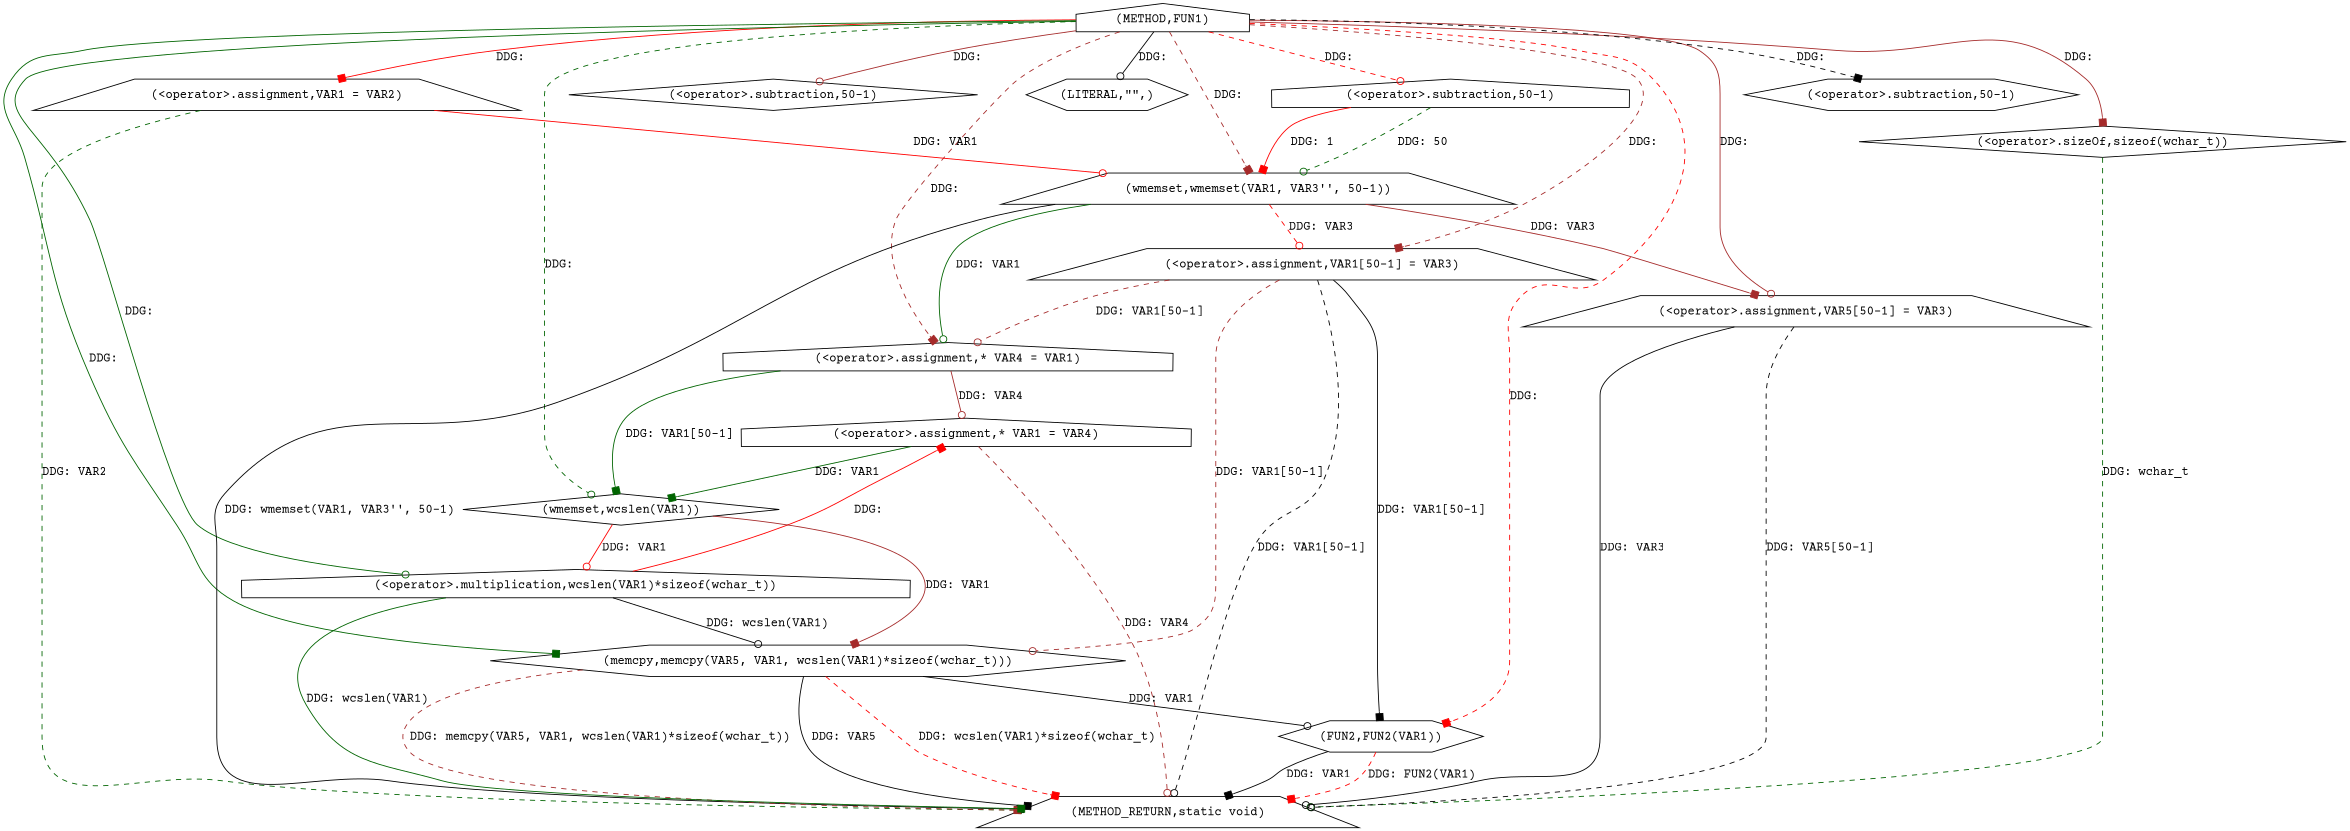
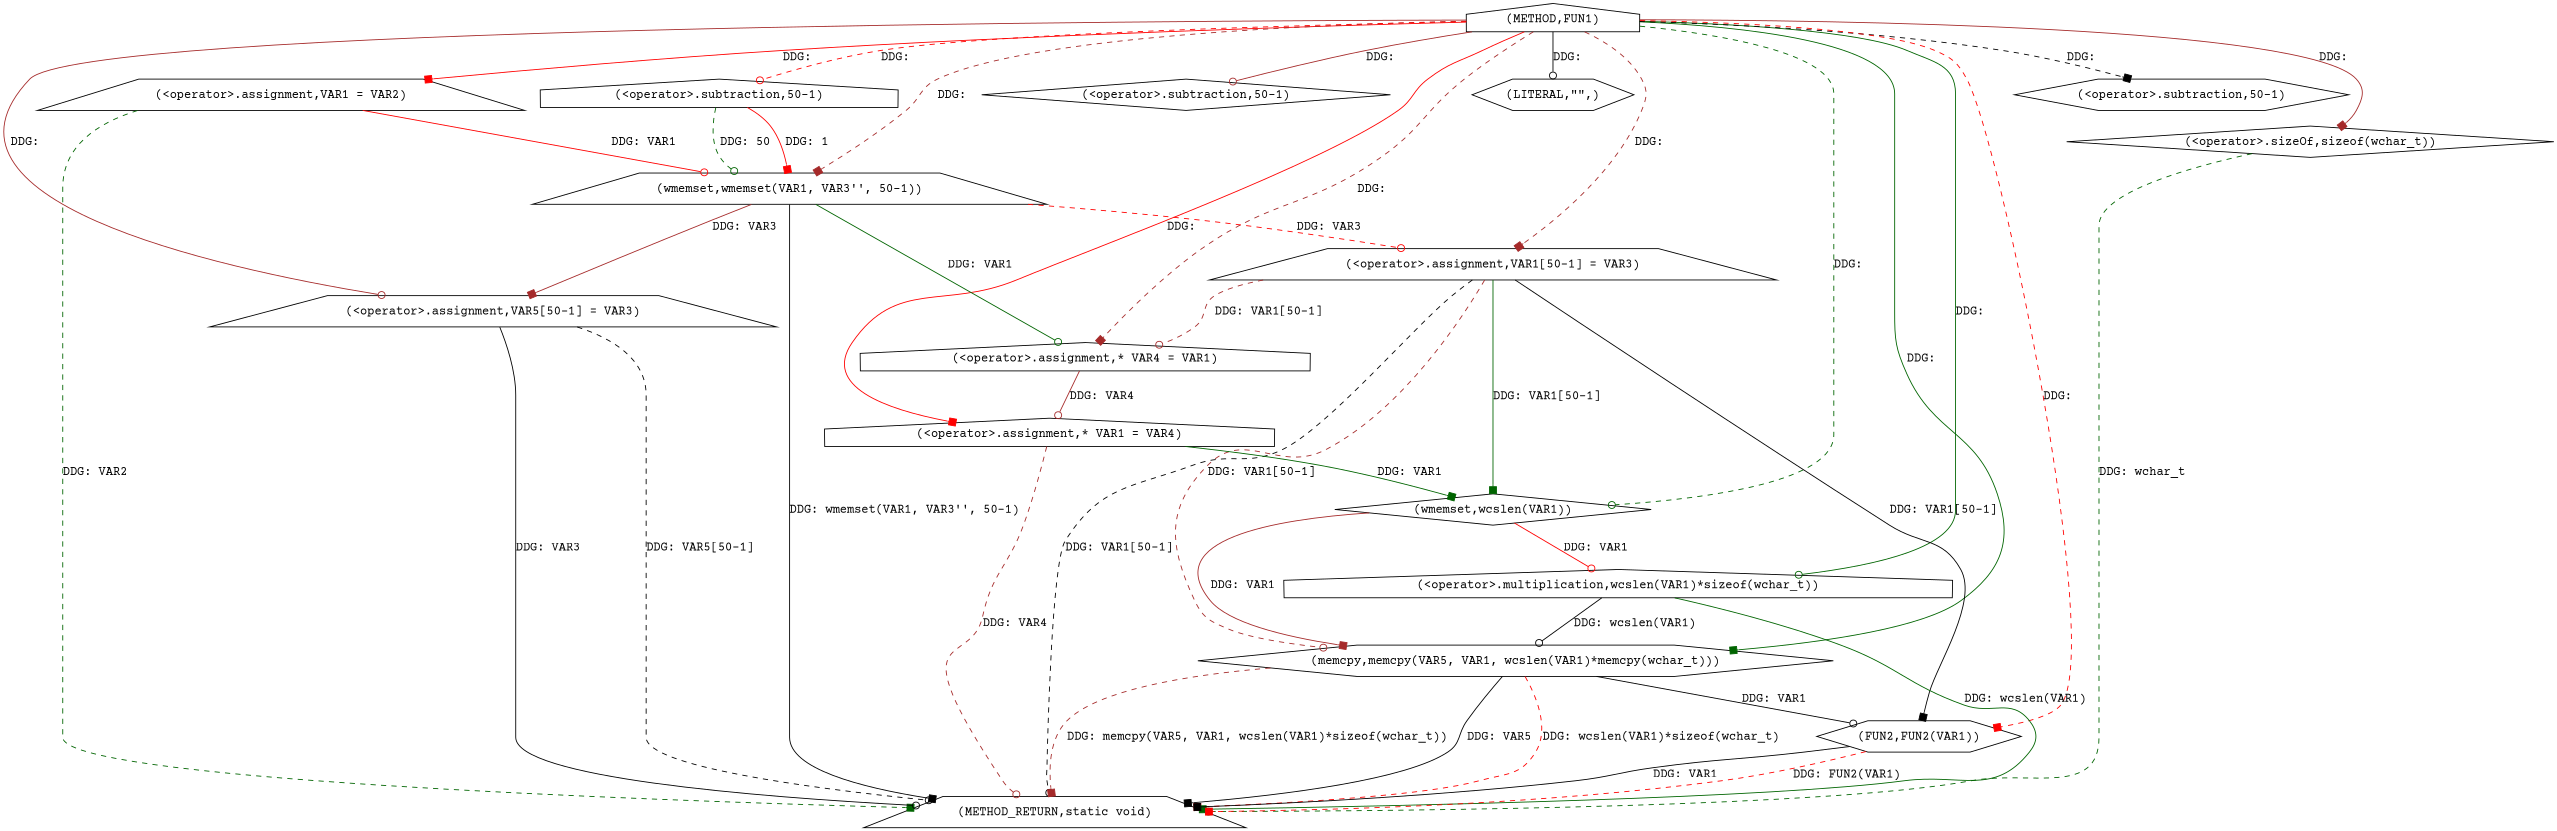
edge "(<operator>.assignment,* VAR4 = VAR1)" -> "(wmemset,wcslen(VAR1))": now "(<operator>.assignment,VAR1[50-1] = VAR3)" -> "(wmemset,wcslen(VAR1))"
edge "(<operator>.multiplication,wcslen(VAR1)*sizeof(wchar_t))" -> "(<operator>.assignment,* VAR1 = VAR4)": now "(METHOD,FUN1)" -> "(<operator>.assignment,* VAR1 = VAR4)"
node "(memcpy,memcpy(VAR5, VAR1, wcslen(VAR1)*sizeof(wchar_t)))": label "(memcpy,memcpy(VAR5, VAR1, wcslen(VAR1)*sizeof(wchar_t)))" -> "(memcpy,memcpy(VAR5, VAR1, wcslen(VAR1)*memcpy(wchar_t)))"
